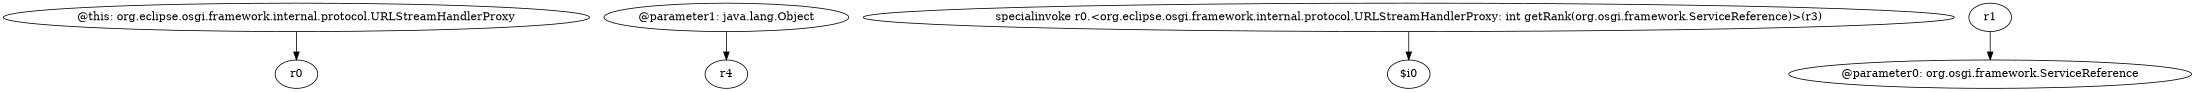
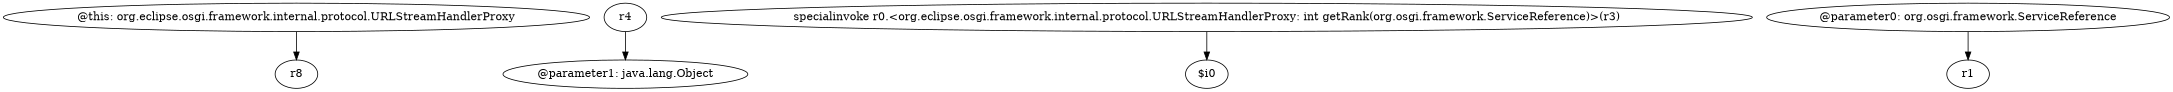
edge "@parameter1: java.lang.Object" -> "r4": reversed
edge "r1" -> "@parameter0: org.osgi.framework.ServiceReference": reversed
node "r0": label "r0" -> "r8"
